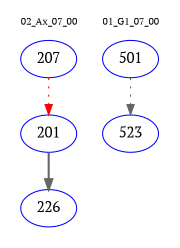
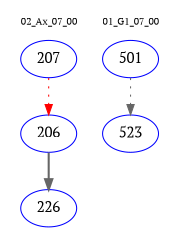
node "201": label "201" -> "206"
